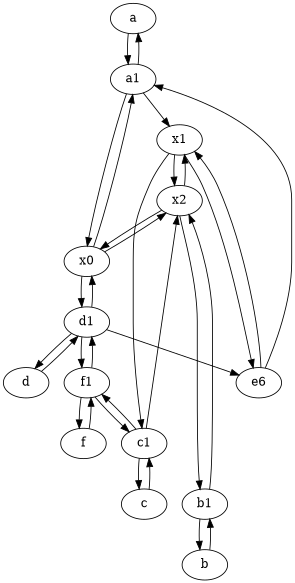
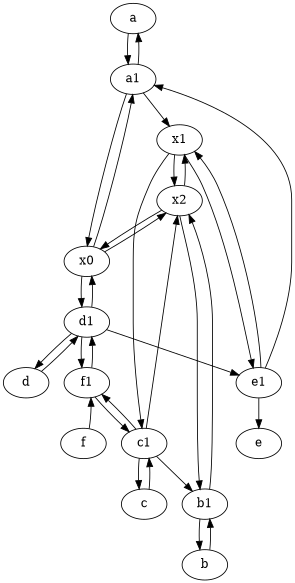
node "e6": label "e6" -> "e1"
edge "f1" -> "f": removed
node "e": added
edge "c1" -> "b1": added
